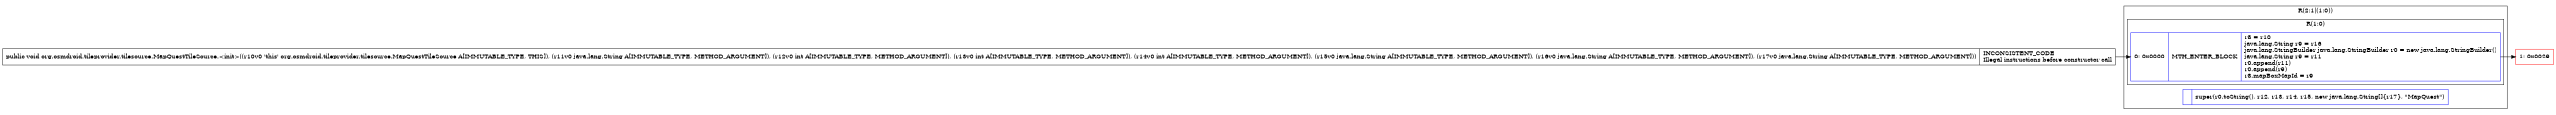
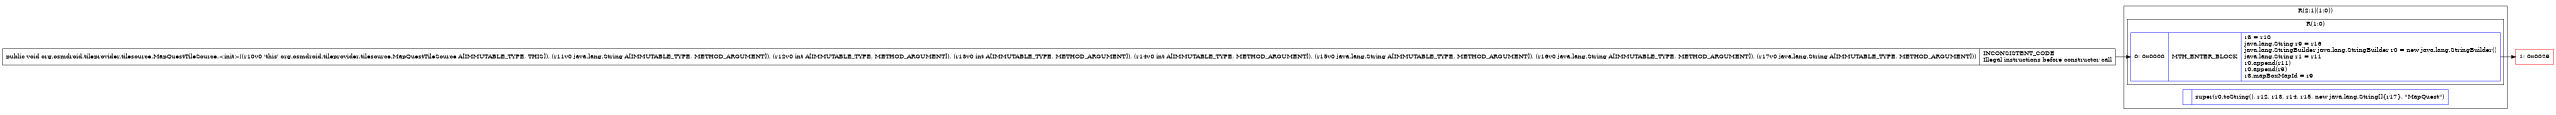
node "0: 0x0000": text "java.lang.String r9 = r11" -> "java.lang.String r1 = r11"
